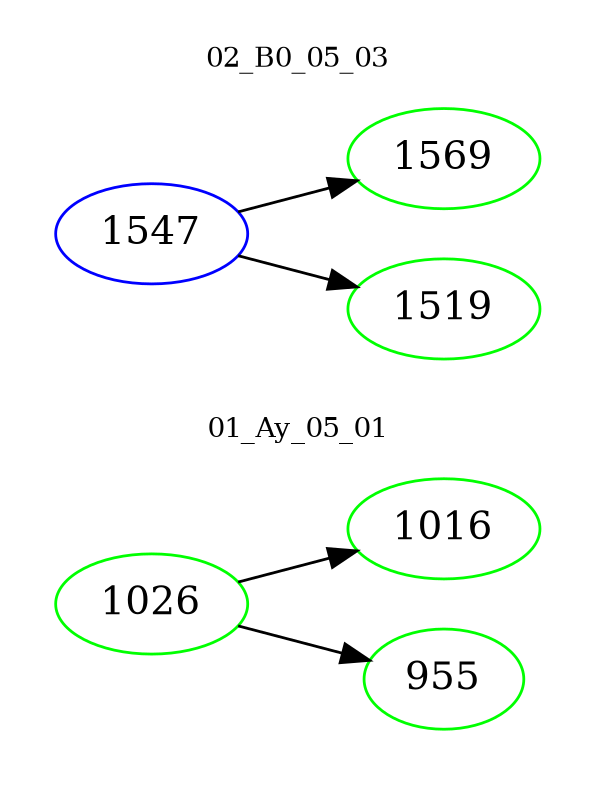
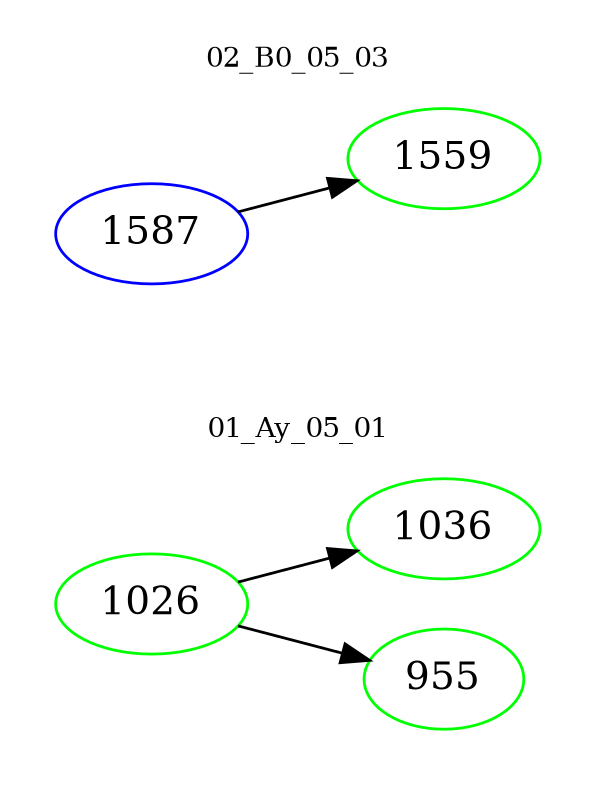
node "1569": label "1569" -> "1559"
node "1547": label "1547" -> "1587"
node "1519": removed
node "1016": label "1016" -> "1036"
